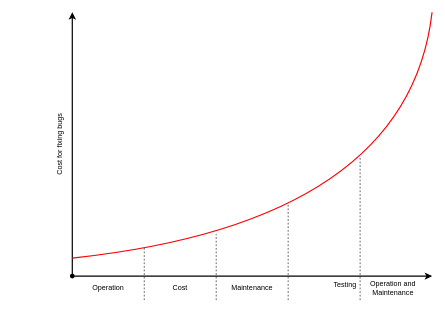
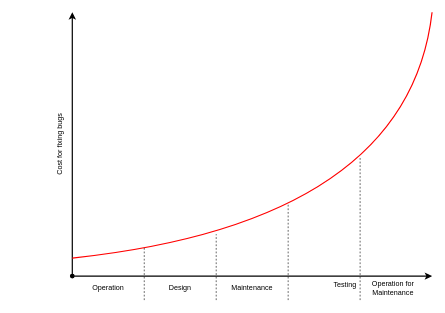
node "Cost": label "Cost" -> "Design"
node "Operation and Maintenance": label "Operation and Maintenance" -> "Operation for Maintenance"
